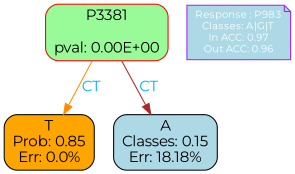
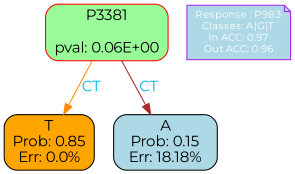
node "P3381 pval: 0.00E+00": label "P3381 pval: 0.00E+00" -> "P3381 pval: 0.06E+00"
node "A Classes: 0.15 Err: 18.18%": label "A Classes: 0.15 Err: 18.18%" -> "A Prob: 0.15 Err: 18.18%"
